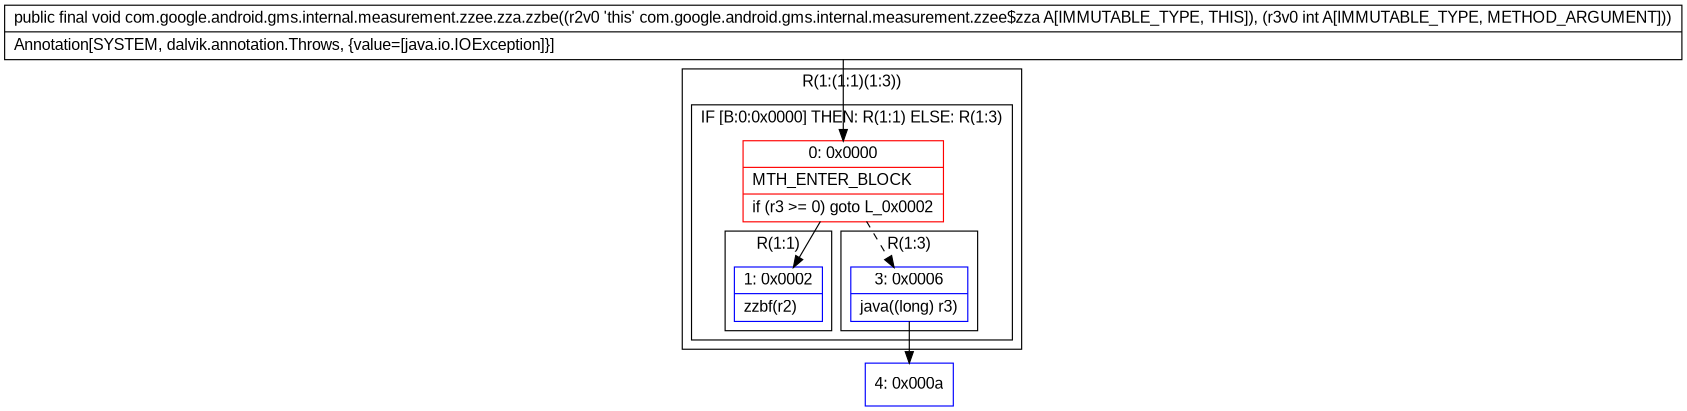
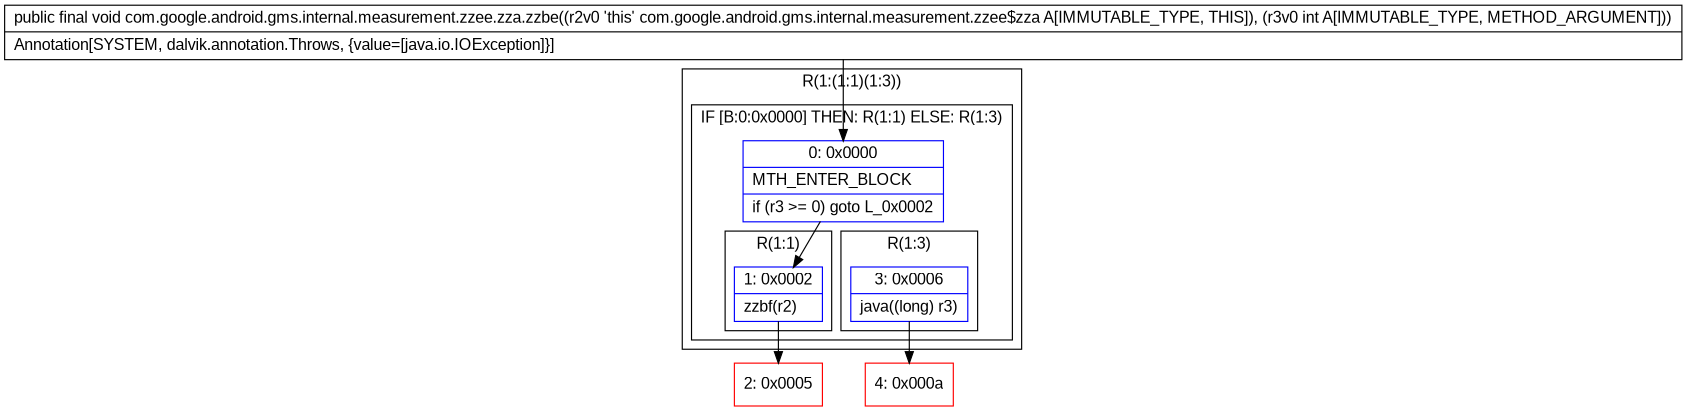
node "0: 0x0000": color red -> blue
edge "0: 0x0000" -> "3: 0x0006": removed
node "2: 0x0005": added
node "4: 0x000a": color blue -> red
